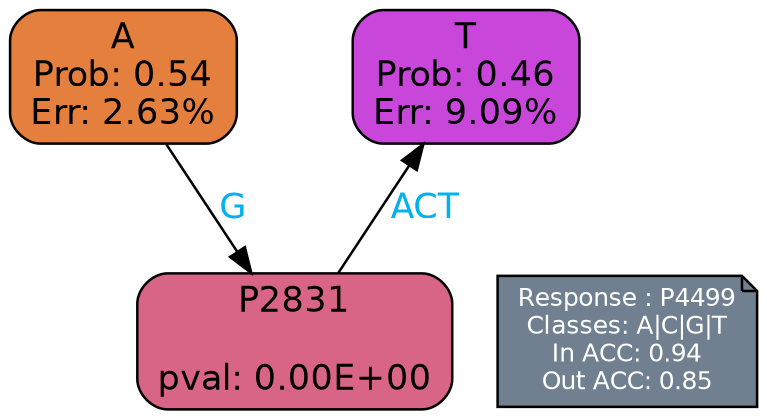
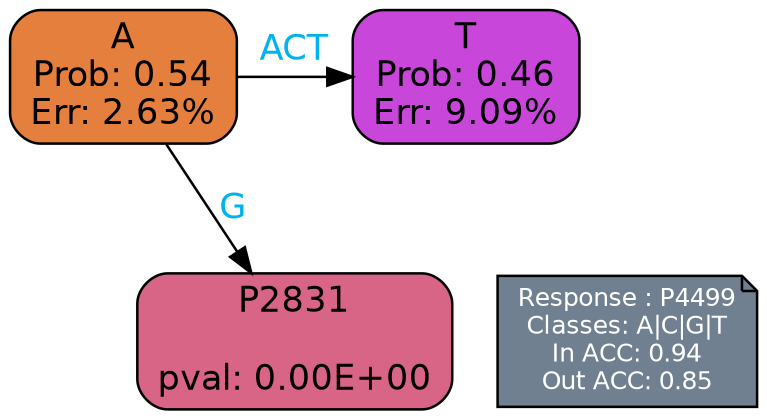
edge "P2831 pval: 0.00E+00" -> "T Prob: 0.46 Err: 9.09%": now "A Prob: 0.54 Err: 2.63%" -> "T Prob: 0.46 Err: 9.09%"
